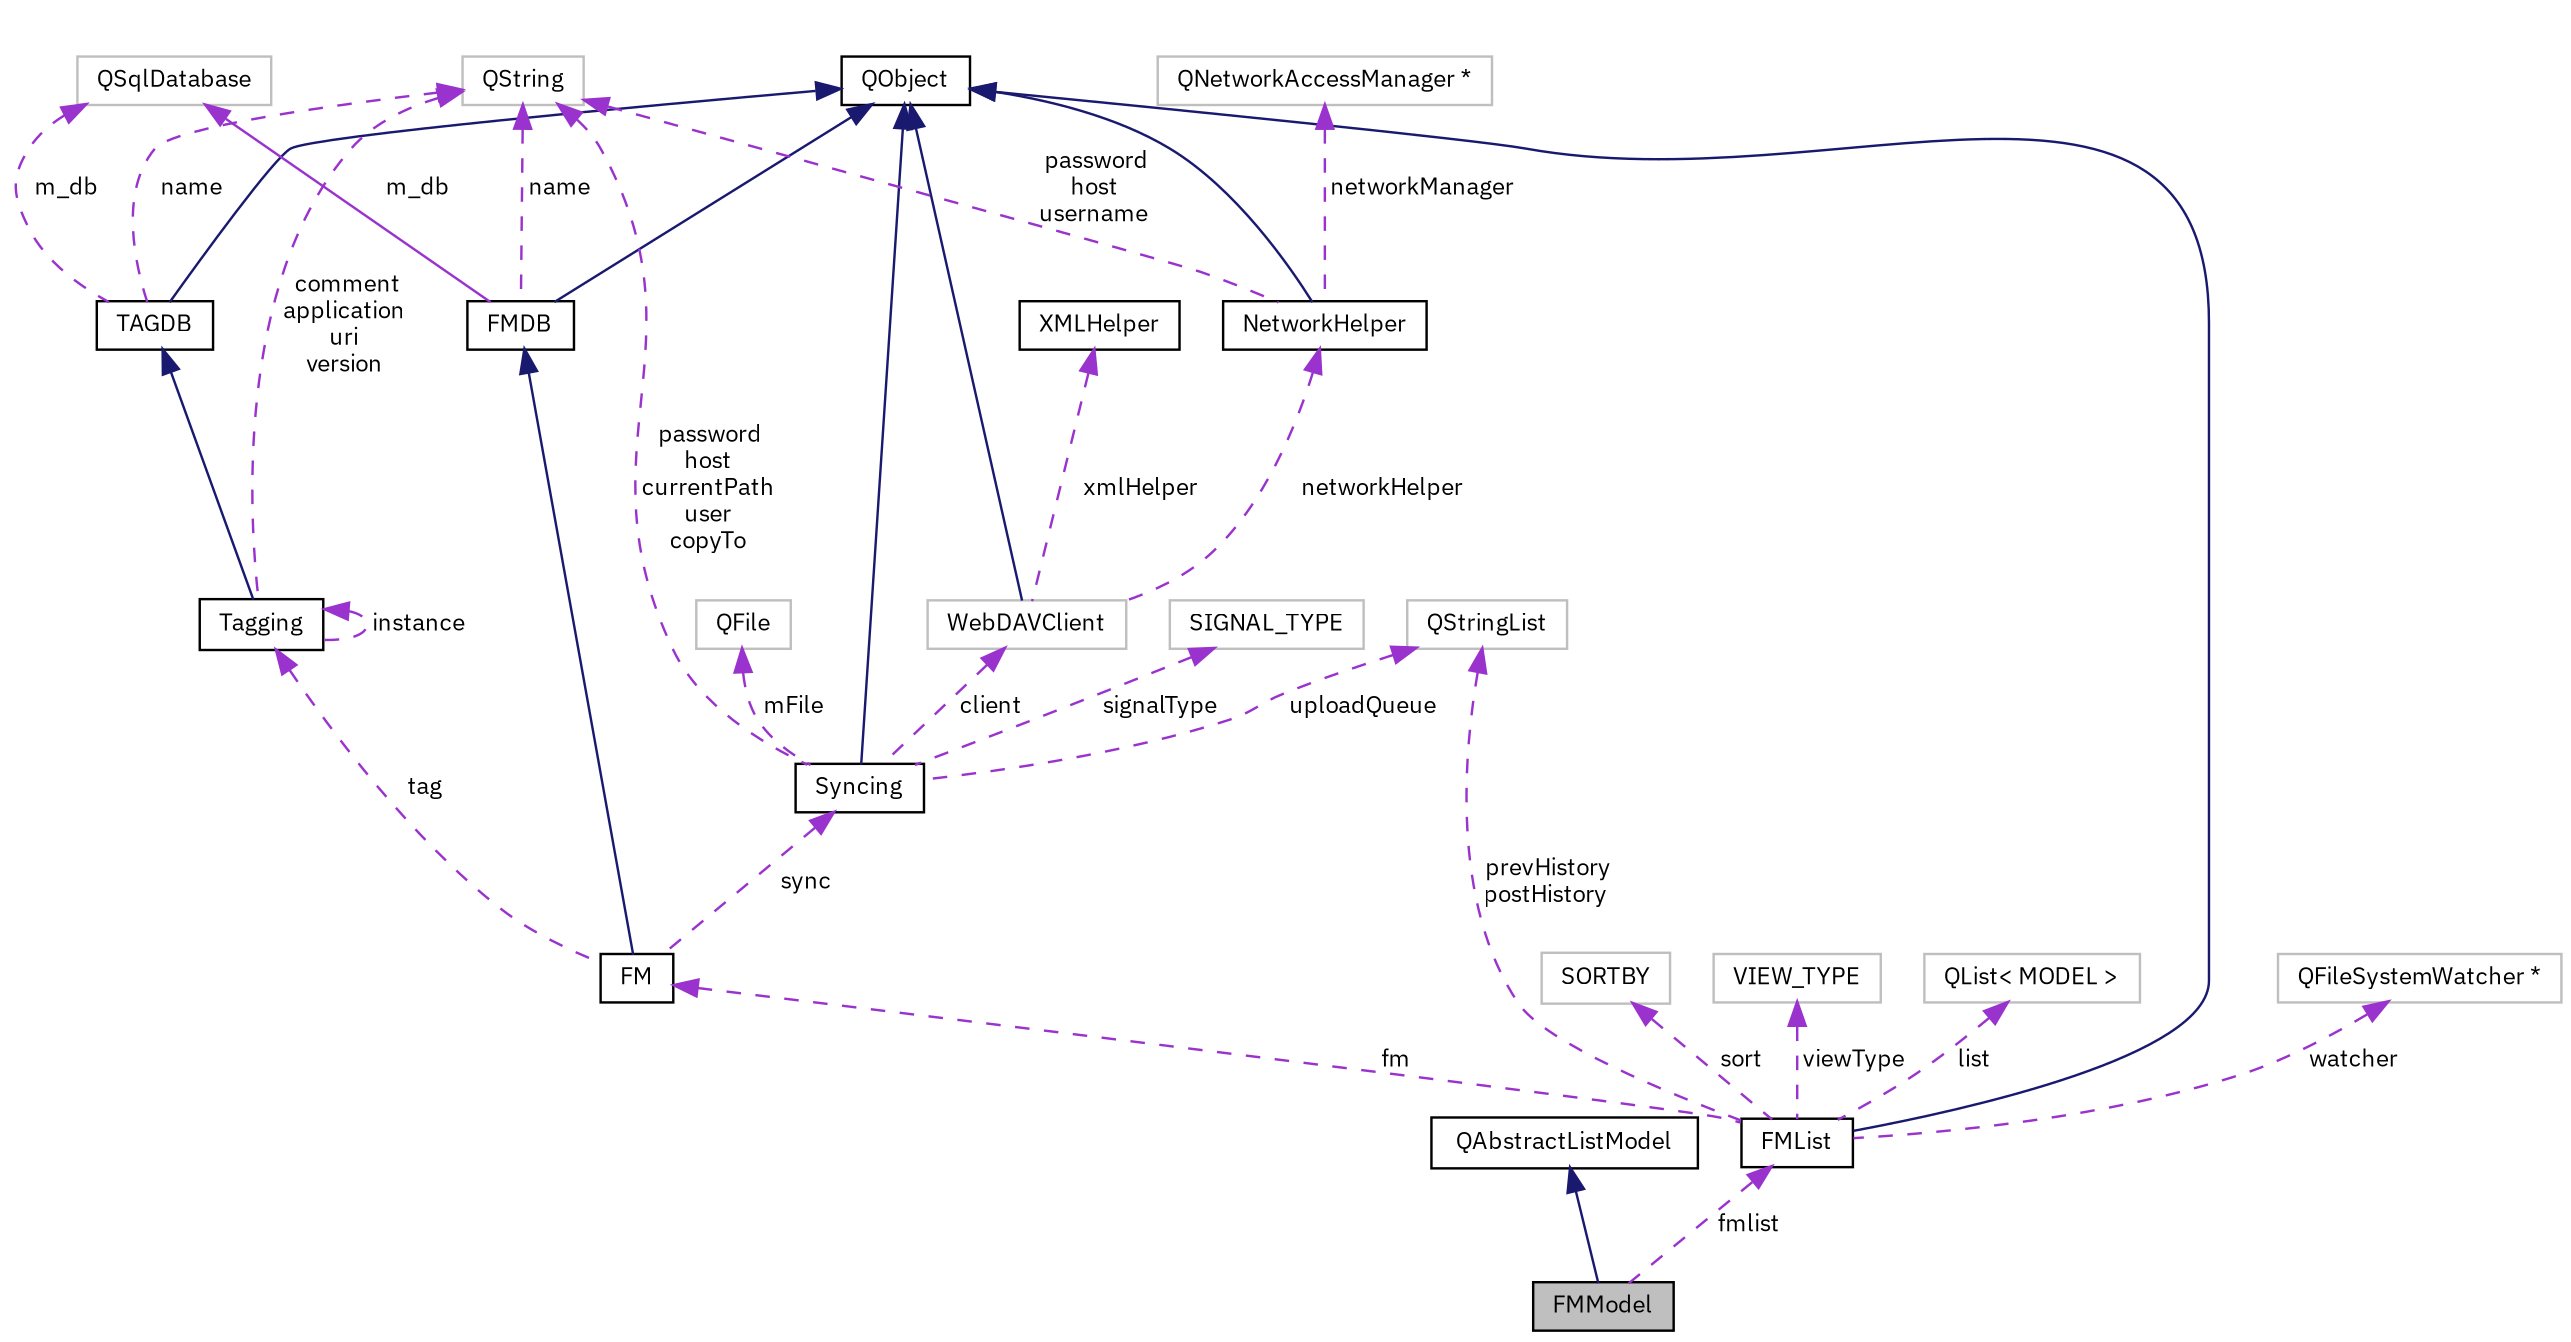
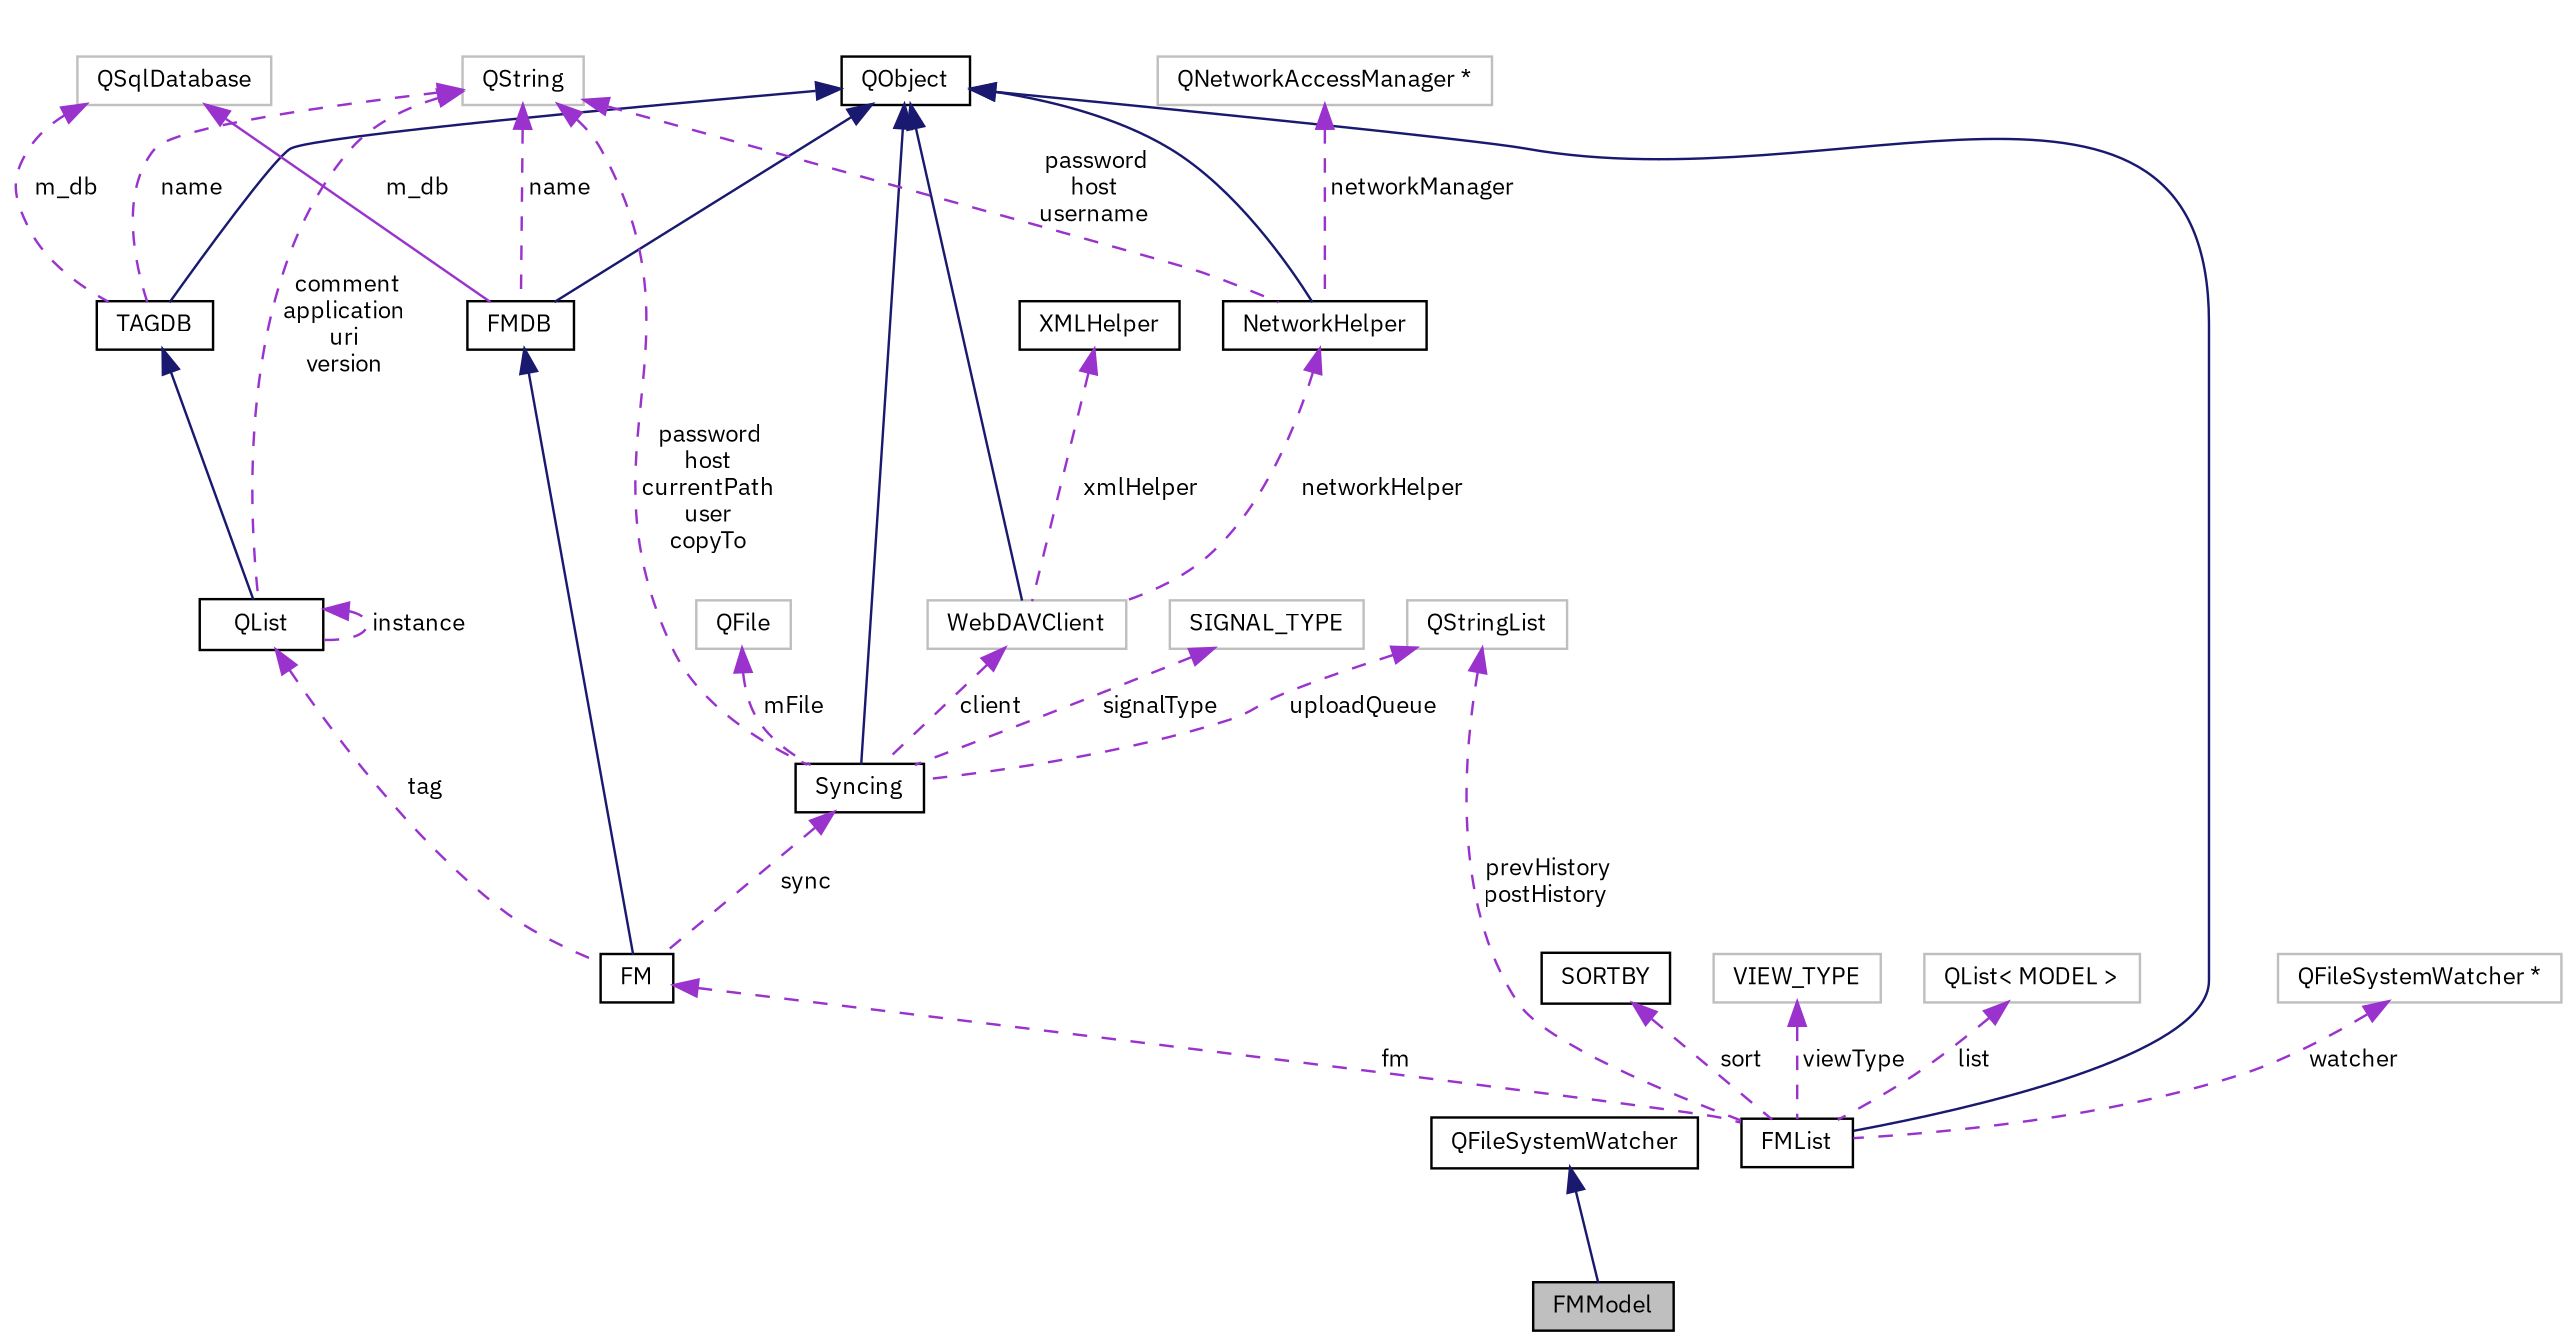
node "Tagging": label "Tagging" -> "QList"
node "SORTBY": color grey75 -> black
node "QAbstractListModel": label "QAbstractListModel" -> "QFileSystemWatcher"
edge "FMModel" -> "FMList": removed, label "fmlist"
